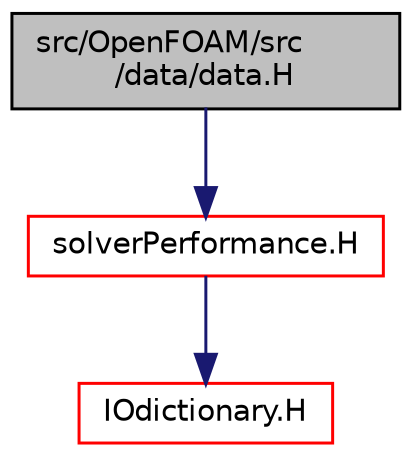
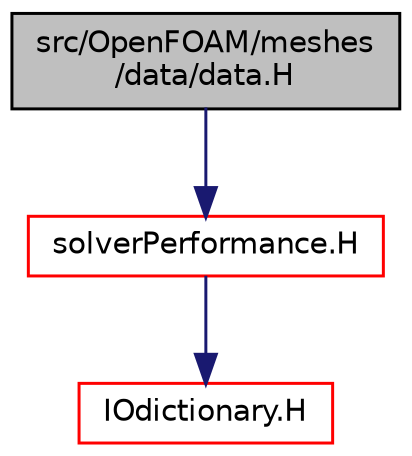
node "src/OpenFOAM/src /data/data.H": label "src/OpenFOAM/src /data/data.H" -> "src/OpenFOAM/meshes /data/data.H"
